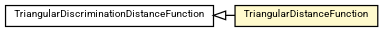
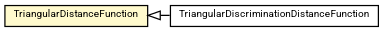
edge "TriangularDistanceFunction" -> "TriangularDiscriminationDistanceFunction": reversed
